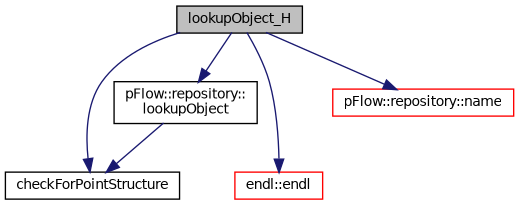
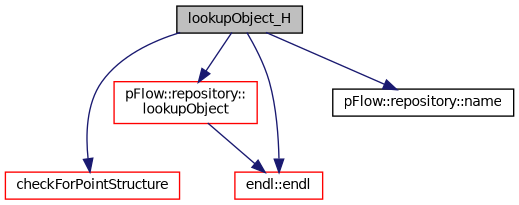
node "pFlow::repository:: lookupObject": color black -> red
node "pFlow::repository::name": color red -> black
edge "pFlow::repository:: lookupObject" -> "checkForPointStructure": now "pFlow::repository:: lookupObject" -> "endl::endl"
node "checkForPointStructure": color black -> red
